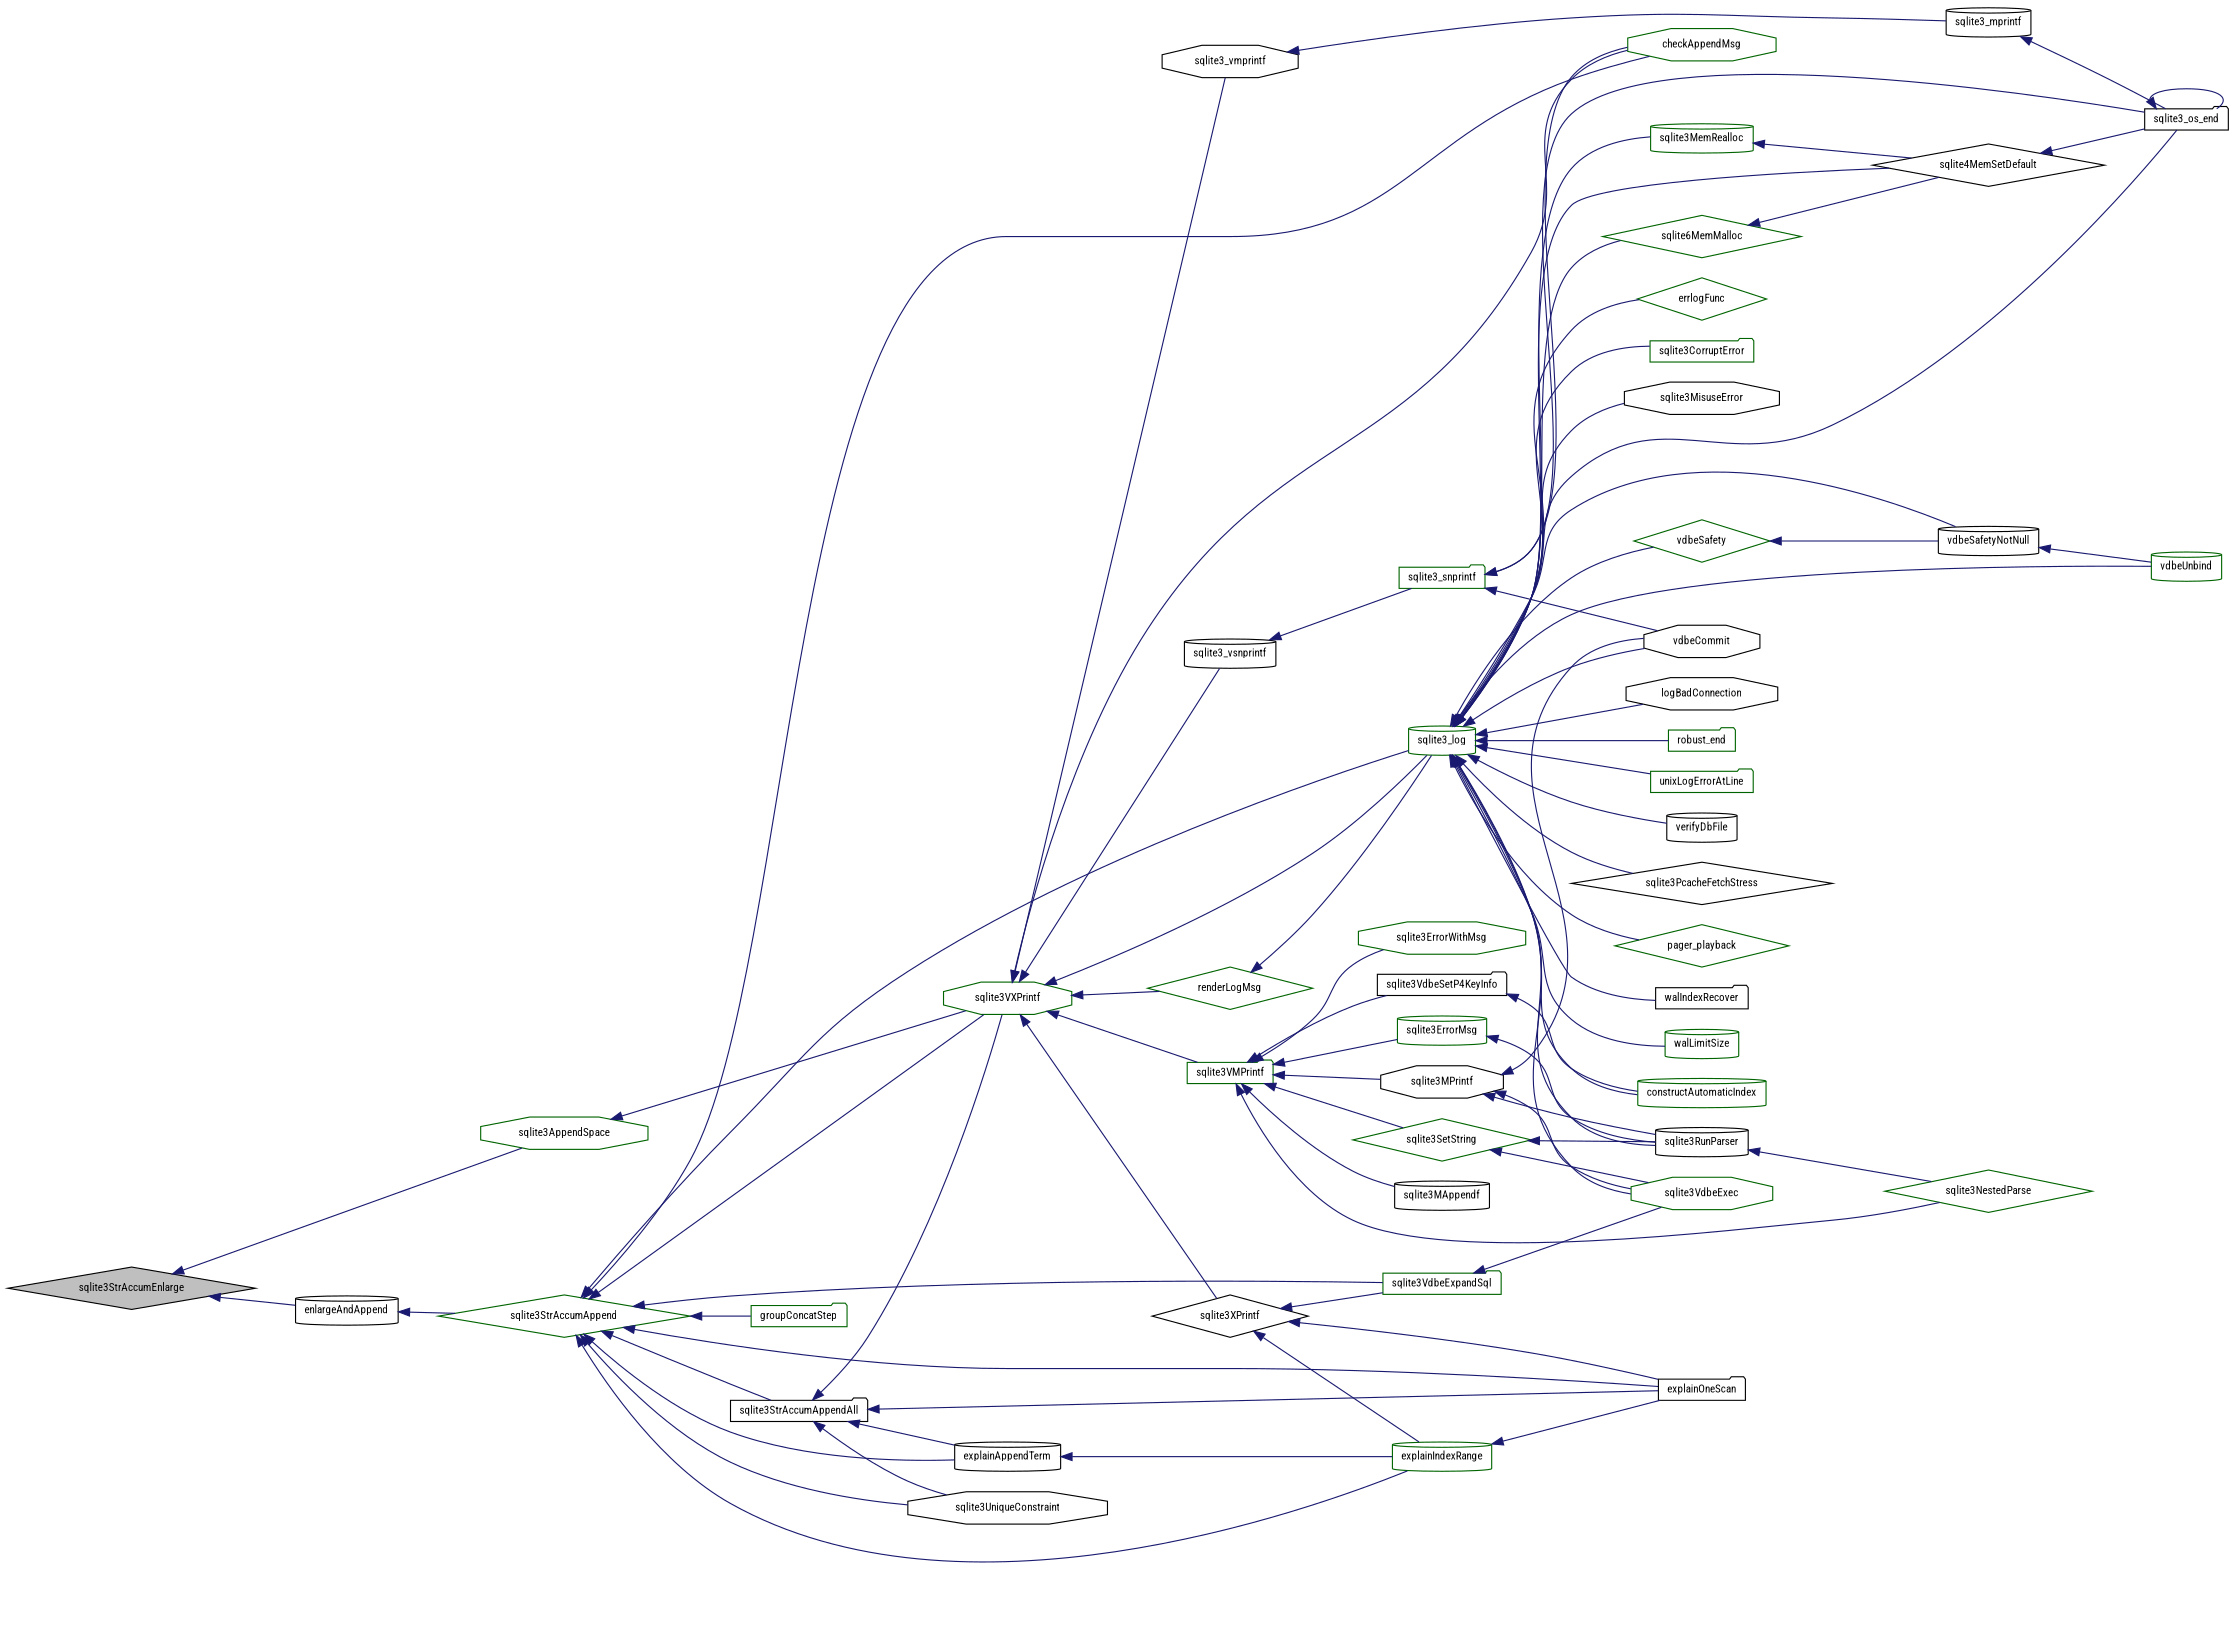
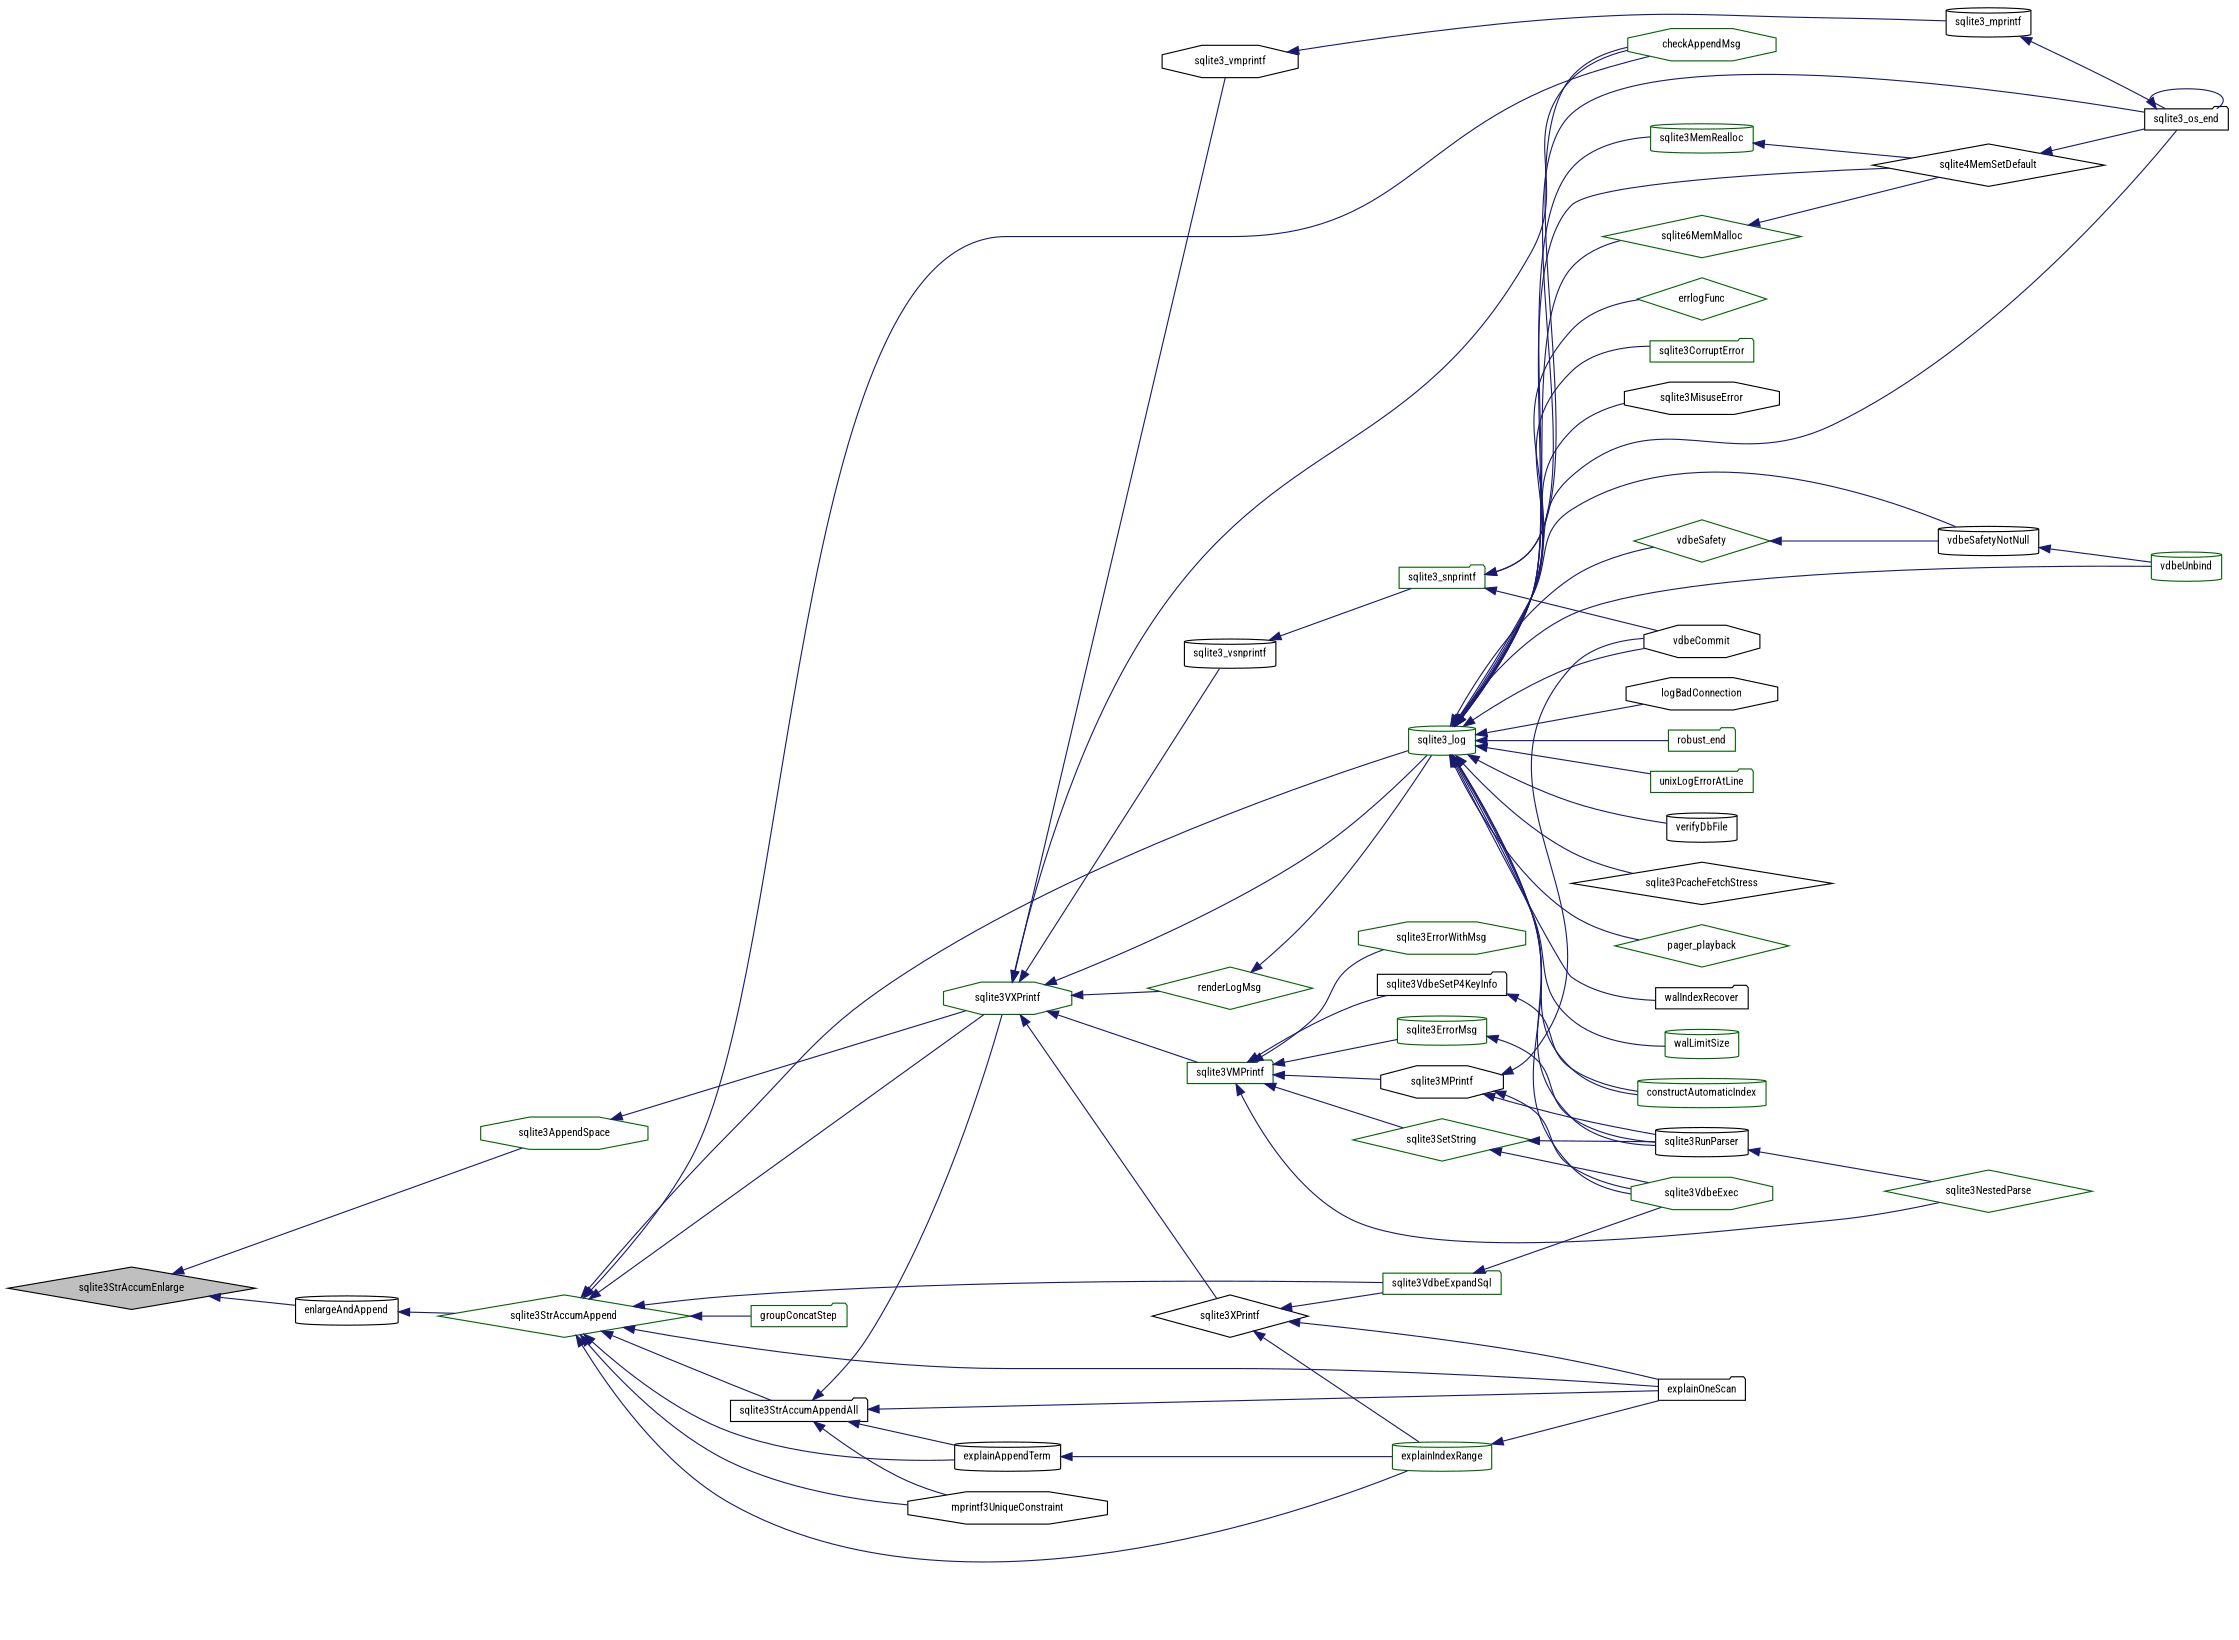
node "sqlite3MAppendf": removed
node "sqlite3UniqueConstraint": label "sqlite3UniqueConstraint" -> "mprintf3UniqueConstraint"
